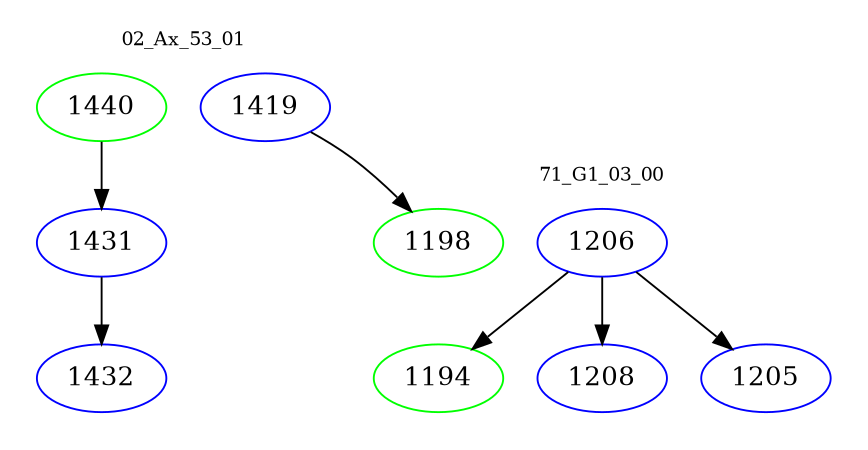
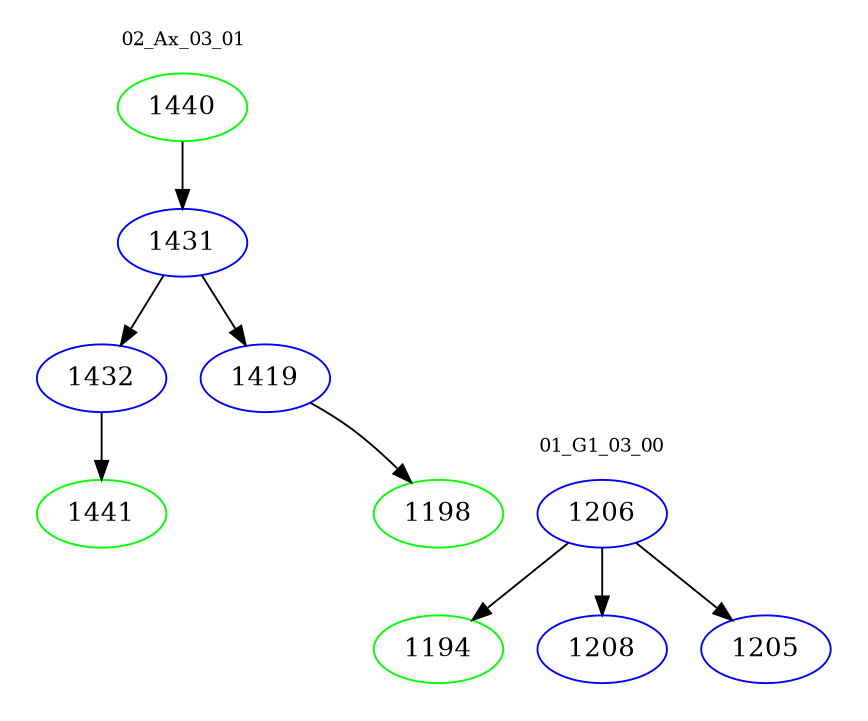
cluster "02_Ax_53_01": label "02_Ax_53_01" -> "02_Ax_03_01"
cluster "71_G1_03_00": label "71_G1_03_00" -> "01_G1_03_00"
edge "1431" -> "1419": added
node "1441": added
